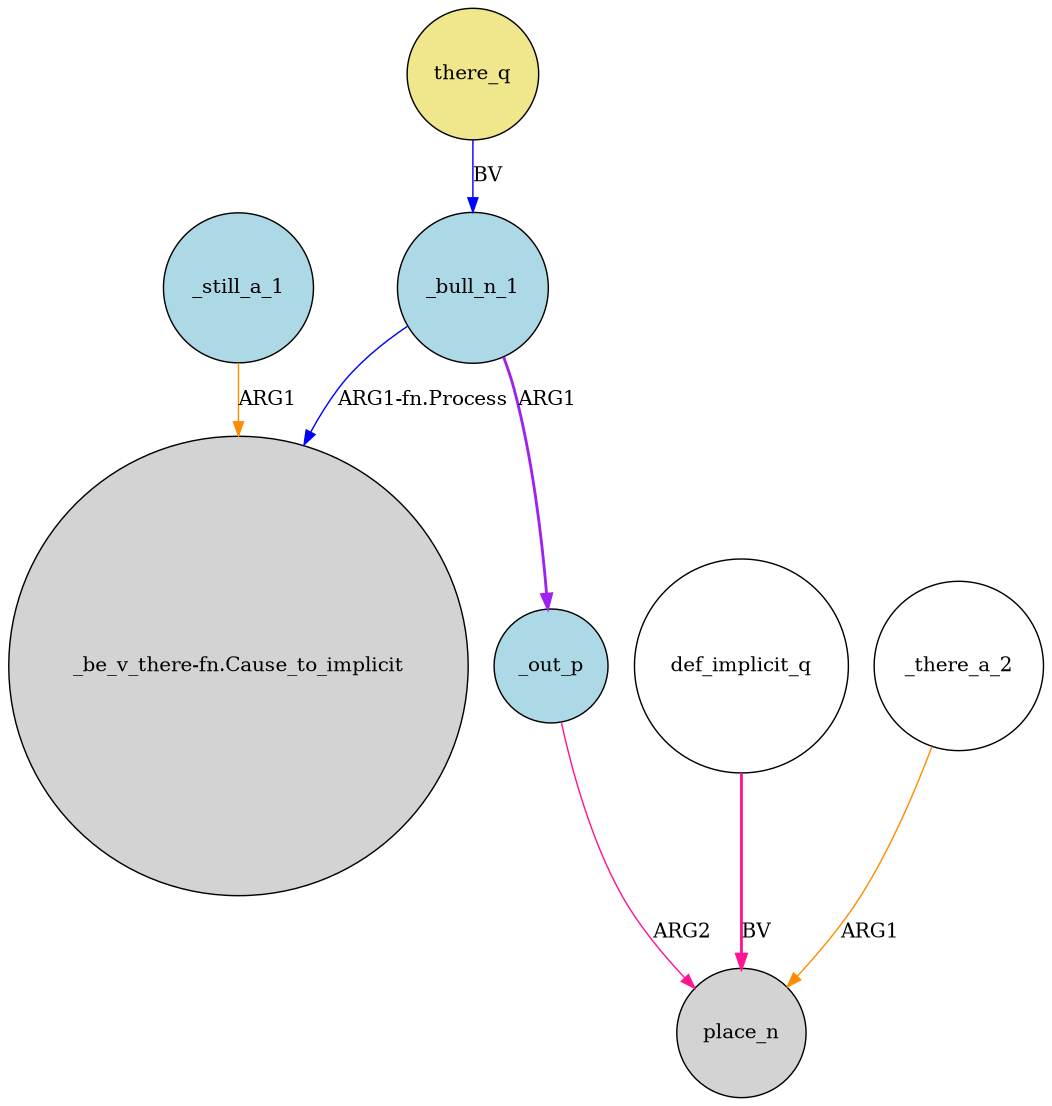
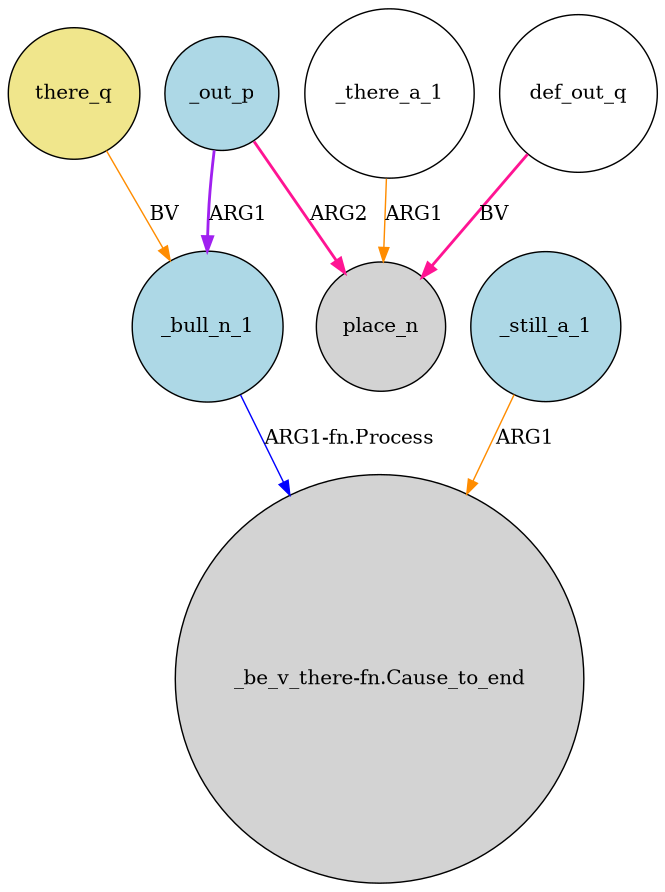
edge "there_q" -> "_bull_n_1": color blue -> darkorange
edge "_bull_n_1" -> "_out_p": reversed
node "_be_v_there-fn.Cause_to_implicit": label "_be_v_there-fn.Cause_to_implicit" -> "_be_v_there-fn.Cause_to_end"
node "def_implicit_q": label "def_implicit_q" -> "def_out_q"
node "_there_a_2": label "_there_a_2" -> "_there_a_1"
edge "_out_p" -> "place_n": style solid -> bold
